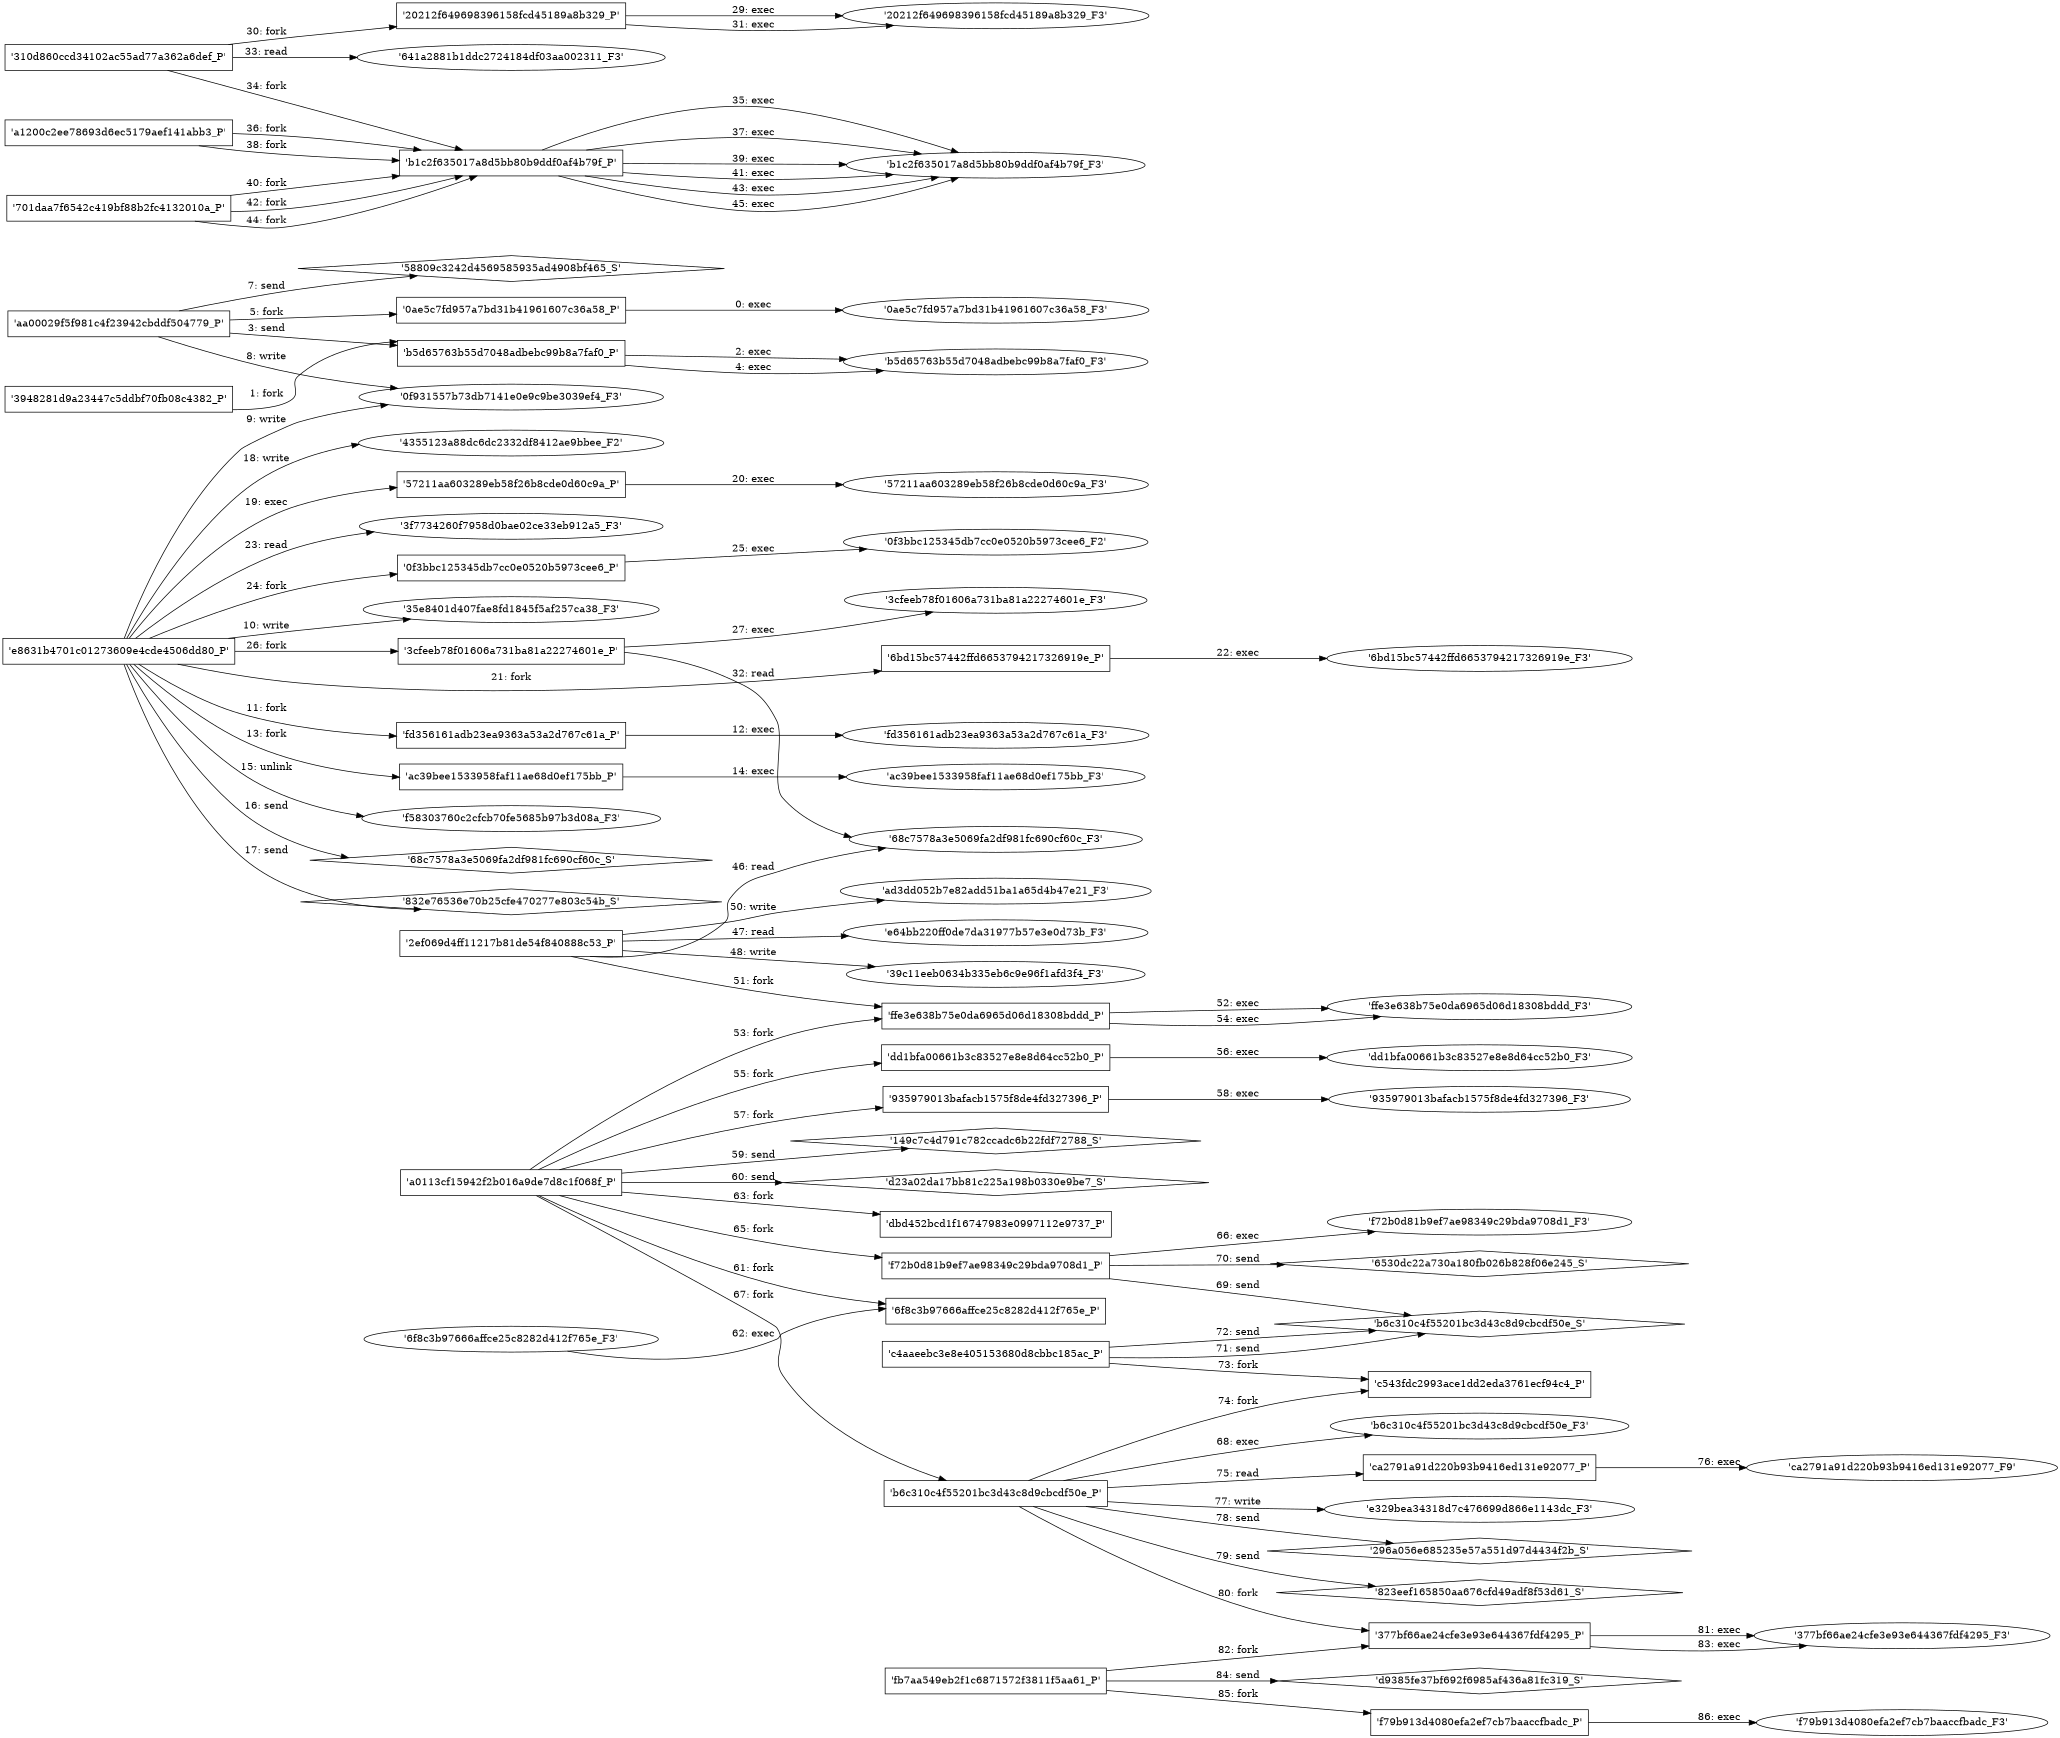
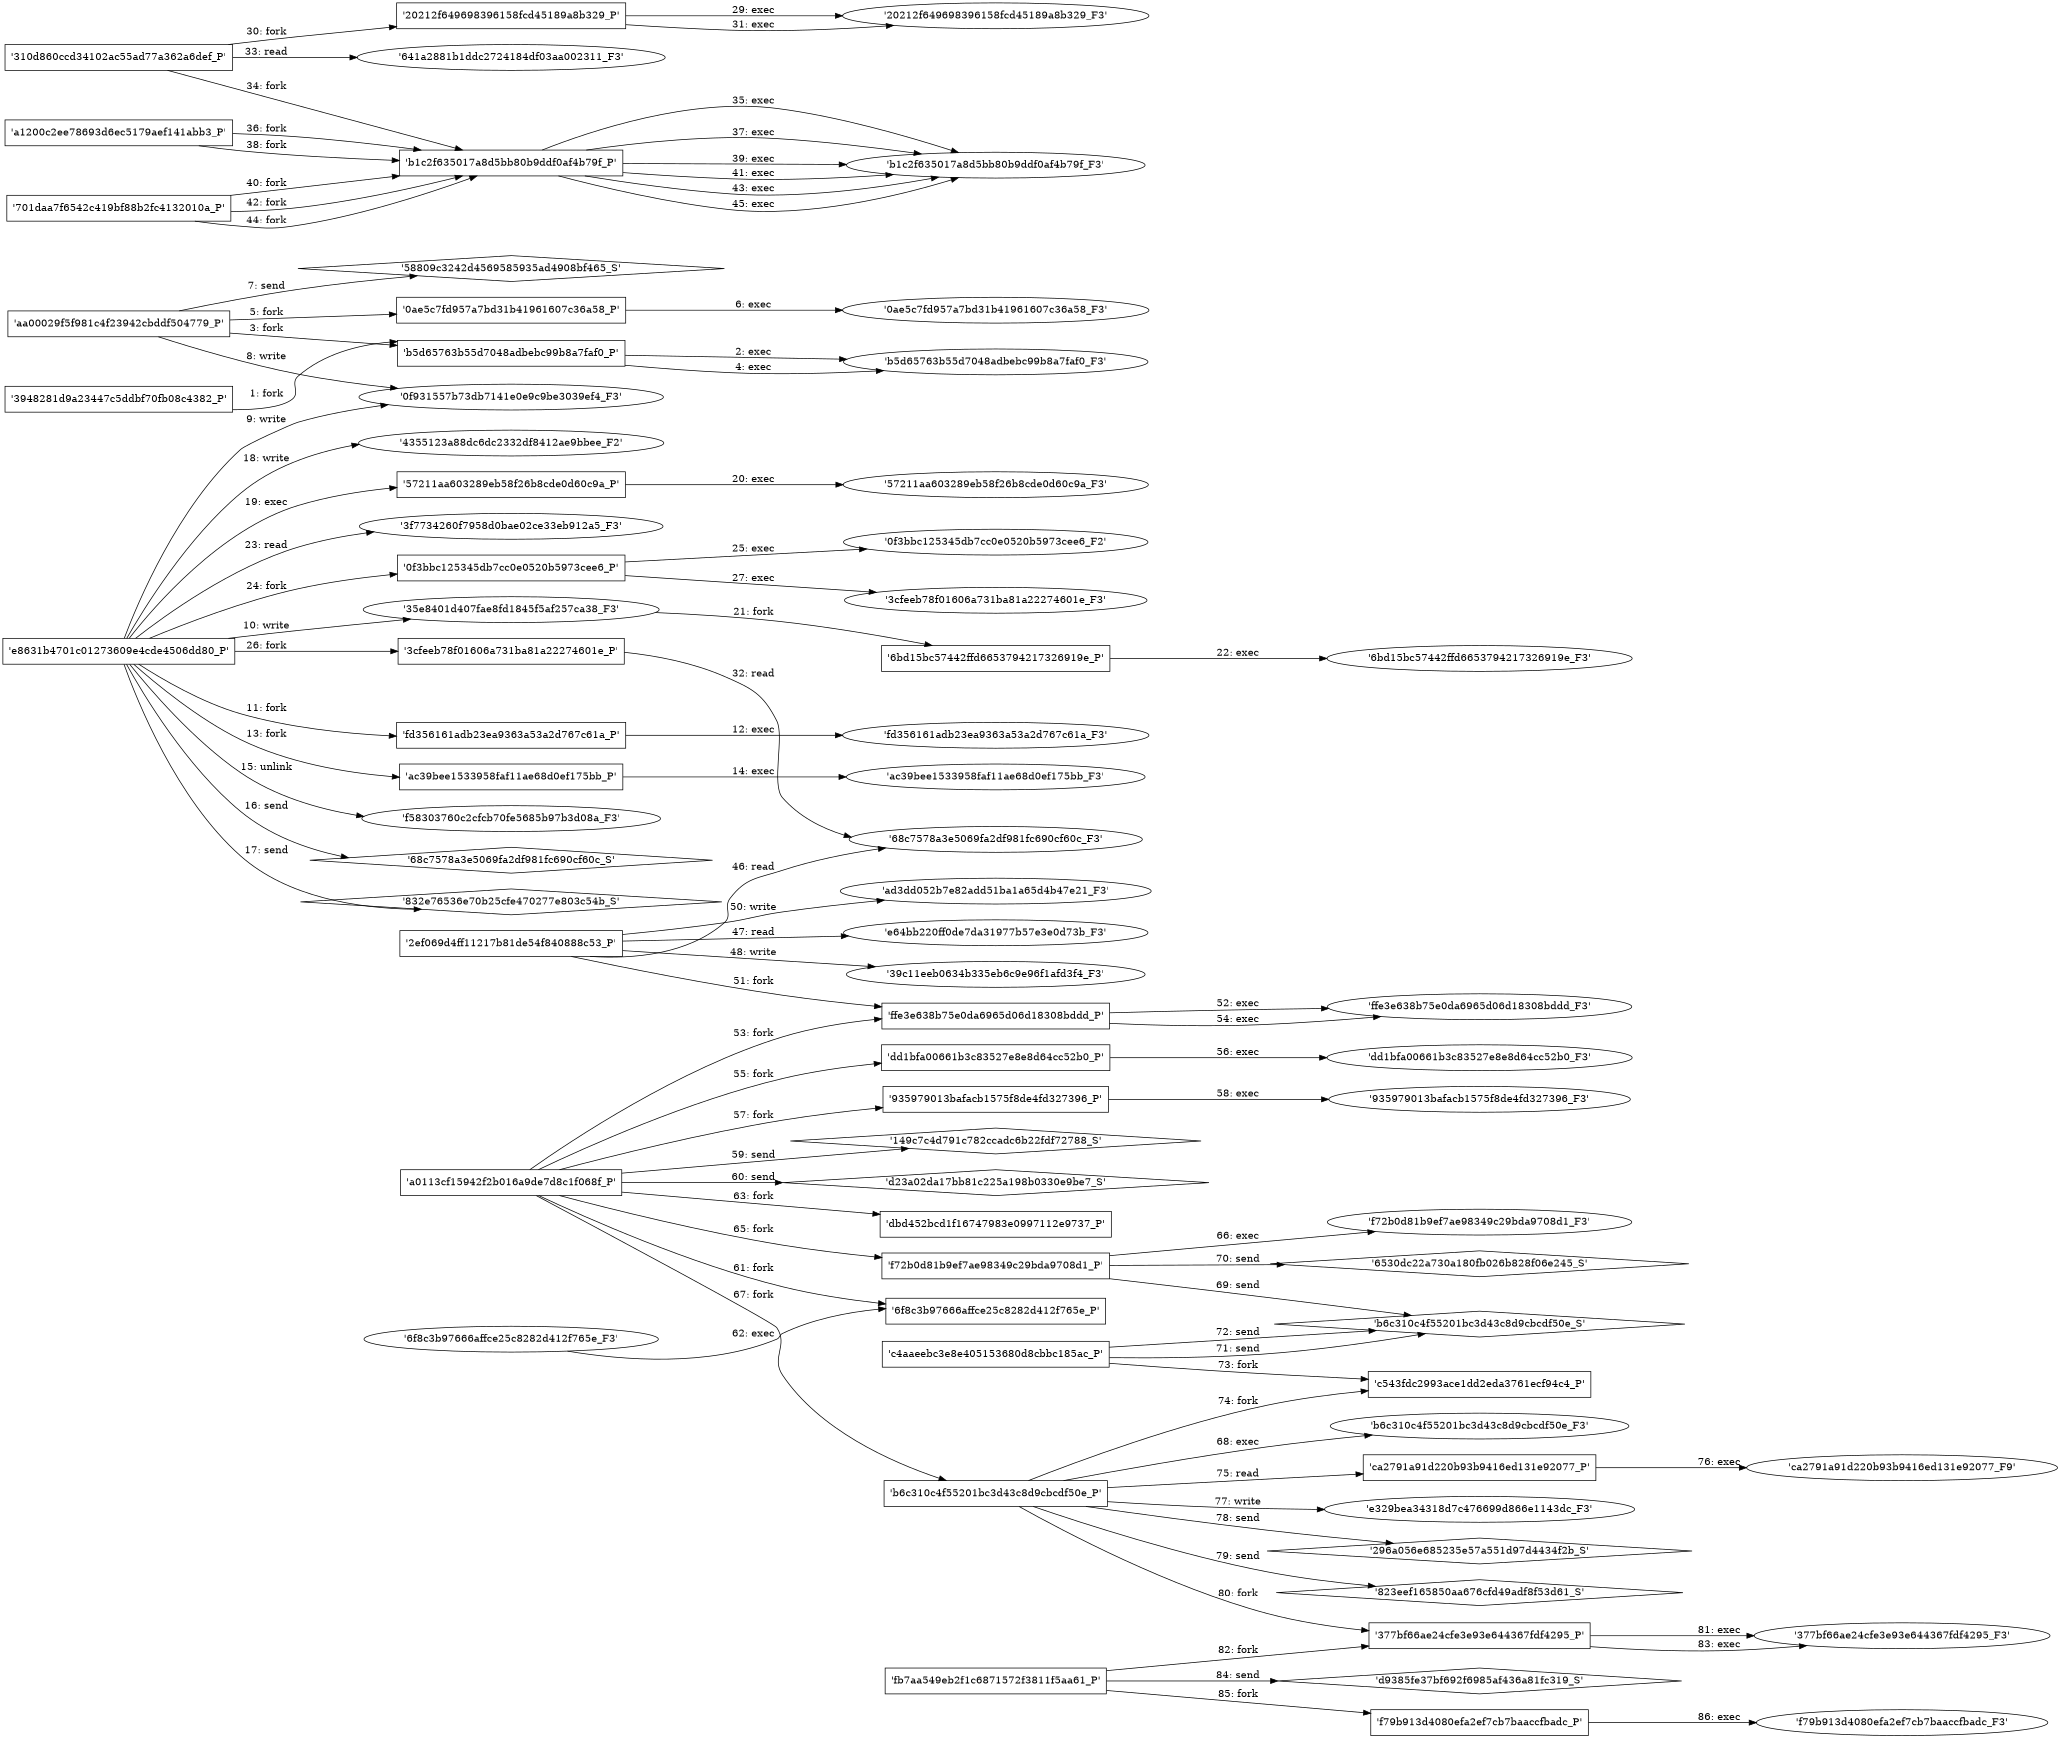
edge "'0ae5c7fd957a7bd31b41961607c36a58_P'" -> "'0ae5c7fd957a7bd31b41961607c36a58_F3'": label "0: exec" -> "6: exec"
edge "'aa00029f5f981c4f23942cbddf504779_P'" -> "'b5d65763b55d7048adbebc99b8a7faf0_P'": label "3: send" -> "3: fork"
edge "'3cfeeb78f01606a731ba81a22274601e_P'" -> "'3cfeeb78f01606a731ba81a22274601e_F3'": now "'0f3bbc125345db7cc0e0520b5973cee6_P'" -> "'3cfeeb78f01606a731ba81a22274601e_F3'"
edge "'e8631b4701c01273609e4cde4506dd80_P'" -> "'6bd15bc57442ffd6653794217326919e_P'": now "'35e8401d407fae8fd1845f5af257ca38_F3'" -> "'6bd15bc57442ffd6653794217326919e_P'"
